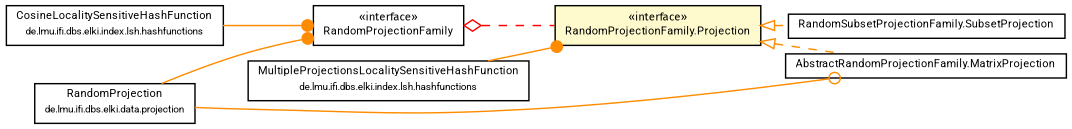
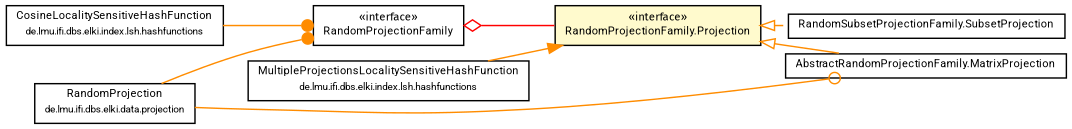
edge "RandomProjectionFamily.Projection" -> "RandomProjectionFamily": style dashed -> solid
edge "AbstractRandomProjectionFamily.MatrixProjection" -> "RandomProjectionFamily.Projection": style dashed -> solid
edge "MultipleProjectionsLocalitySensitiveHashFunction" -> "RandomProjectionFamily.Projection": arrowhead dot -> normal
